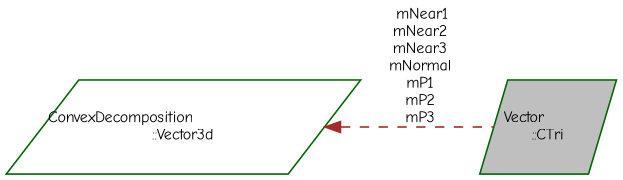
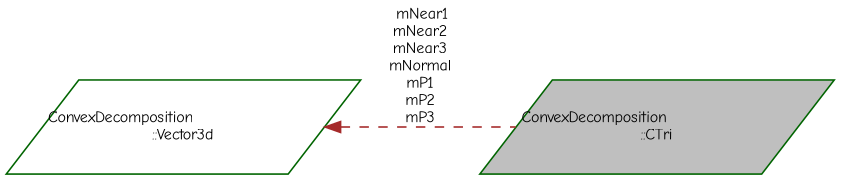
node "Vector ::CTri": label "Vector ::CTri" -> "ConvexDecomposition ::CTri"
